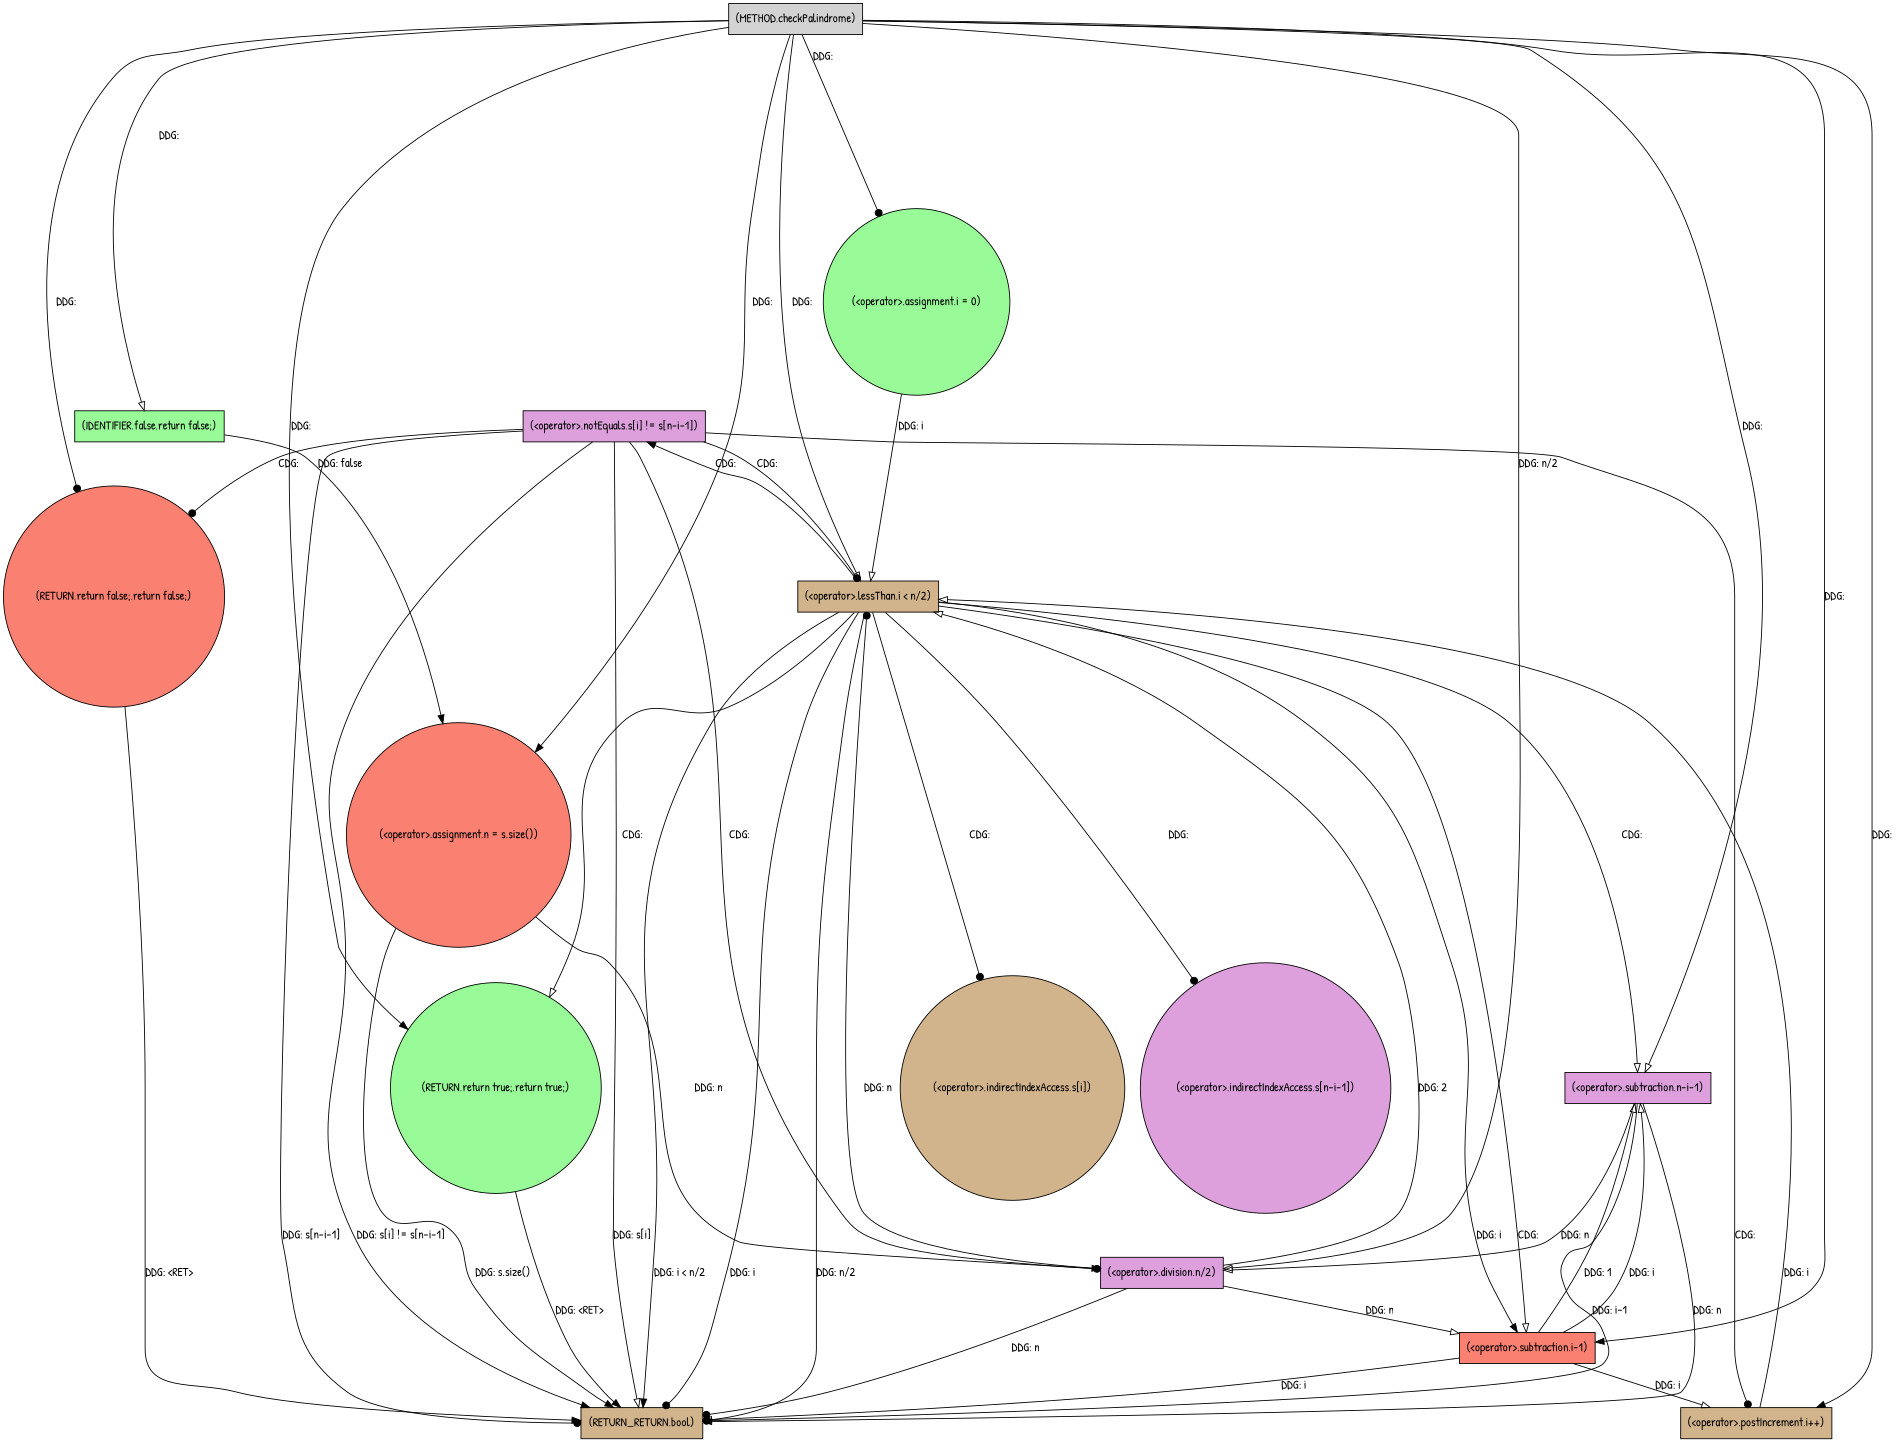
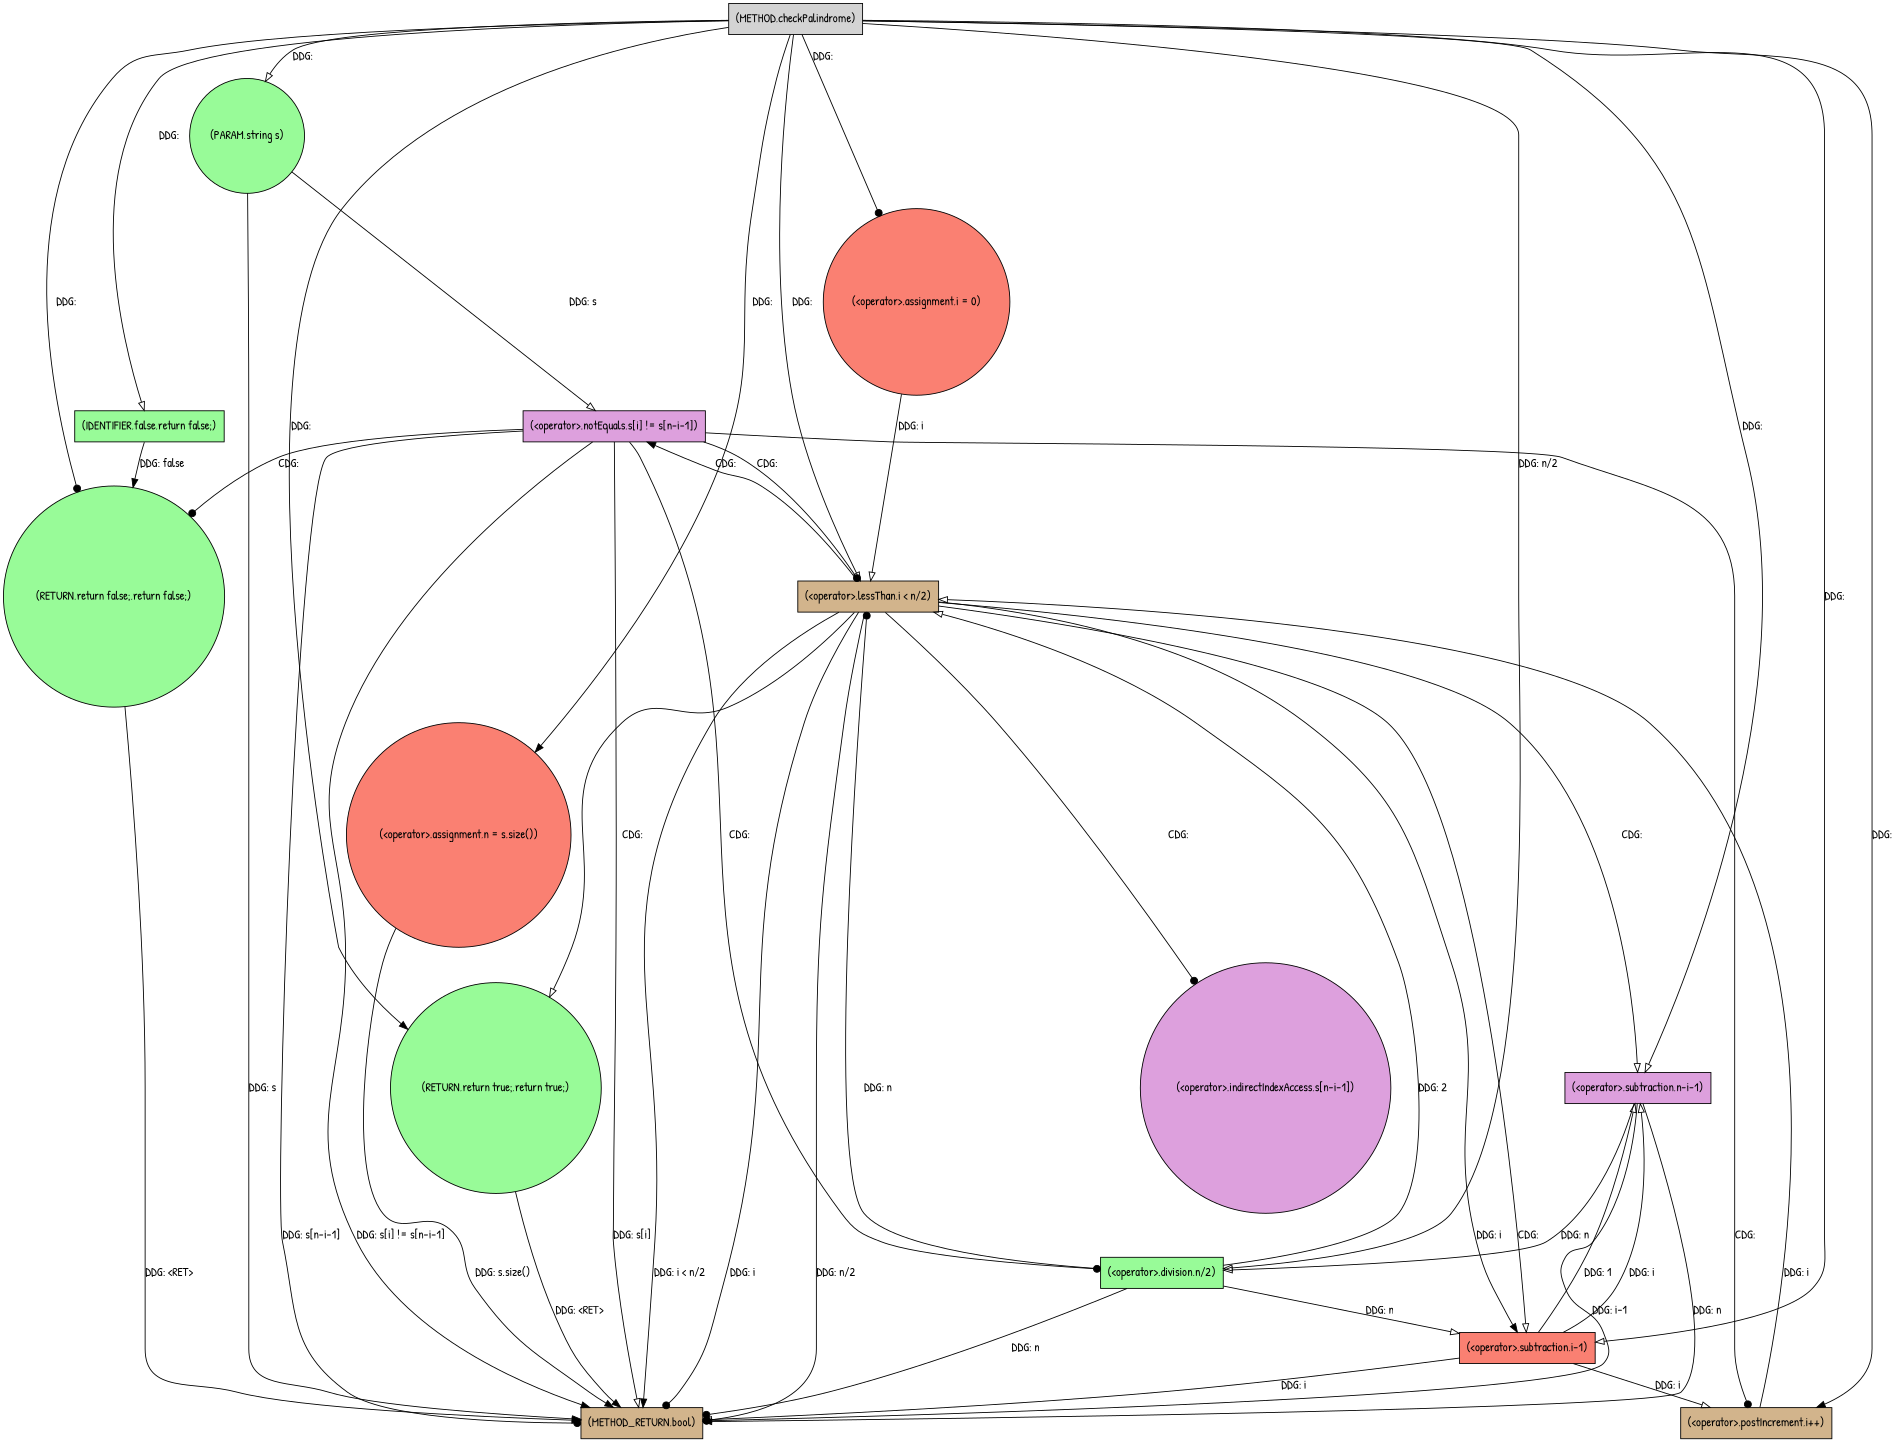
node "(PARAM,string s)": added
node "(<operator>.assignment,i = 0)": fillcolor palegreen -> salmon
edge "(METHOD,checkPalindrome)" -> "(<operator>.subtraction,i-1)": arrowhead normal -> onormal
edge "(IDENTIFIER,false,return false;)" -> "(<operator>.assignment,n = s.size())": now "(IDENTIFIER,false,return false;)" -> "(RETURN,return false;,return false;)"
node "(RETURN,return false;,return false;)": fillcolor salmon -> palegreen
edge "(<operator>.lessThan,i < n/2)" -> "(<operator>.indirectIndexAccess,s[n-i-1])": label "DDG: " -> "CDG: "
node "(<operator>.indirectIndexAccess,s[i])": removed
edge "(<operator>.assignment,n = s.size())" -> "(<operator>.division,n/2)": removed, label "DDG: n"
node "(<operator>.division,n/2)": fillcolor plum -> palegreen
node "(RETURN_RETURN,bool)": label "(RETURN_RETURN,bool)" -> "(METHOD_RETURN,bool)"
